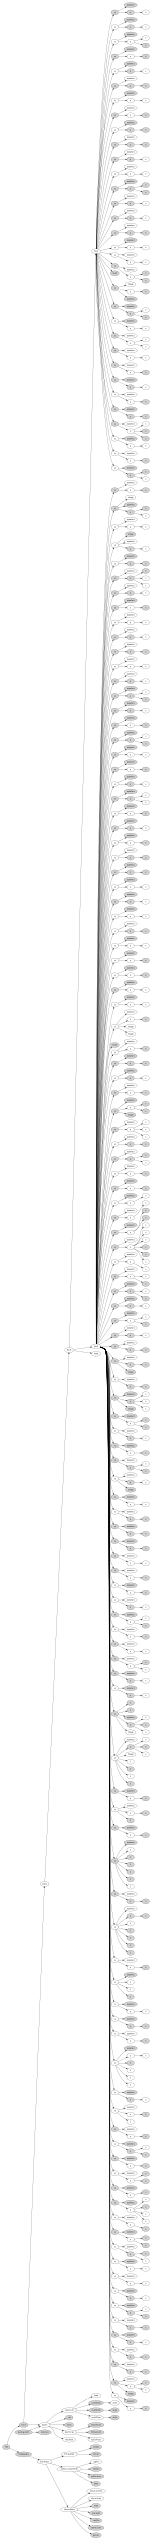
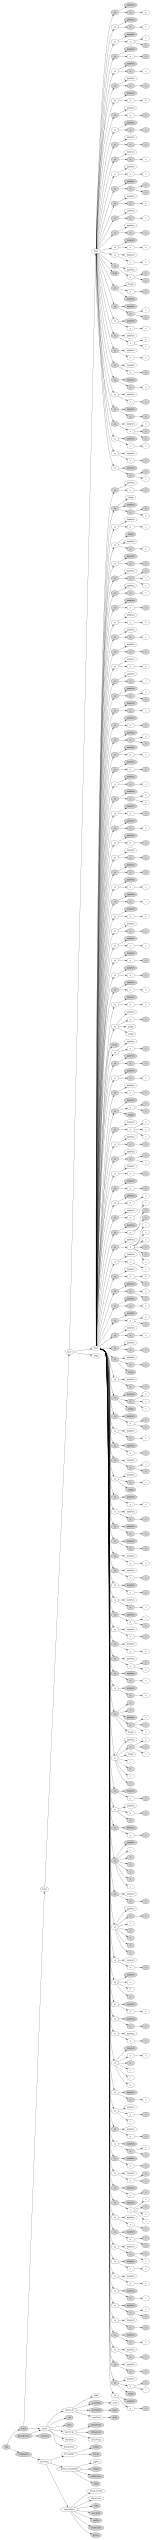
node "docAuthor": added
